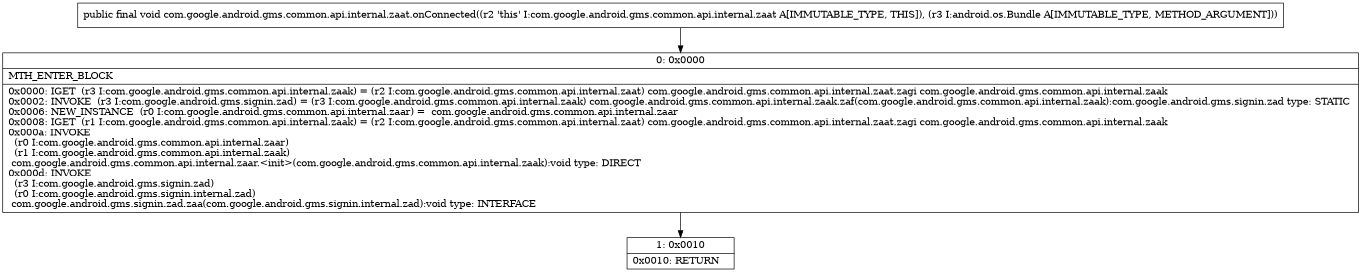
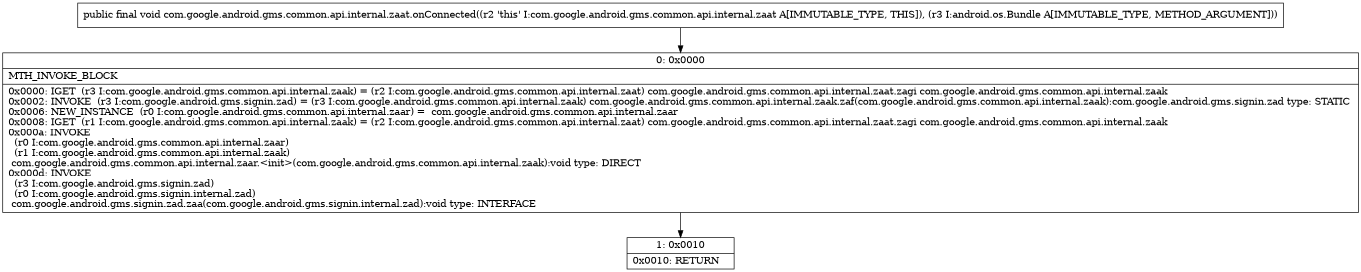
node "0: 0x0000": text "MTH_ENTER_BLOCK" -> "MTH_INVOKE_BLOCK"
